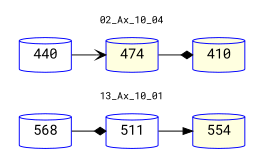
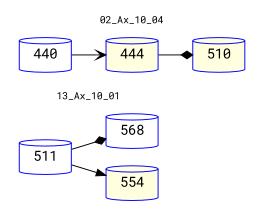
node "474": label "474" -> "444"
node "410": label "410" -> "510"
edge "568" -> "511": reversed
